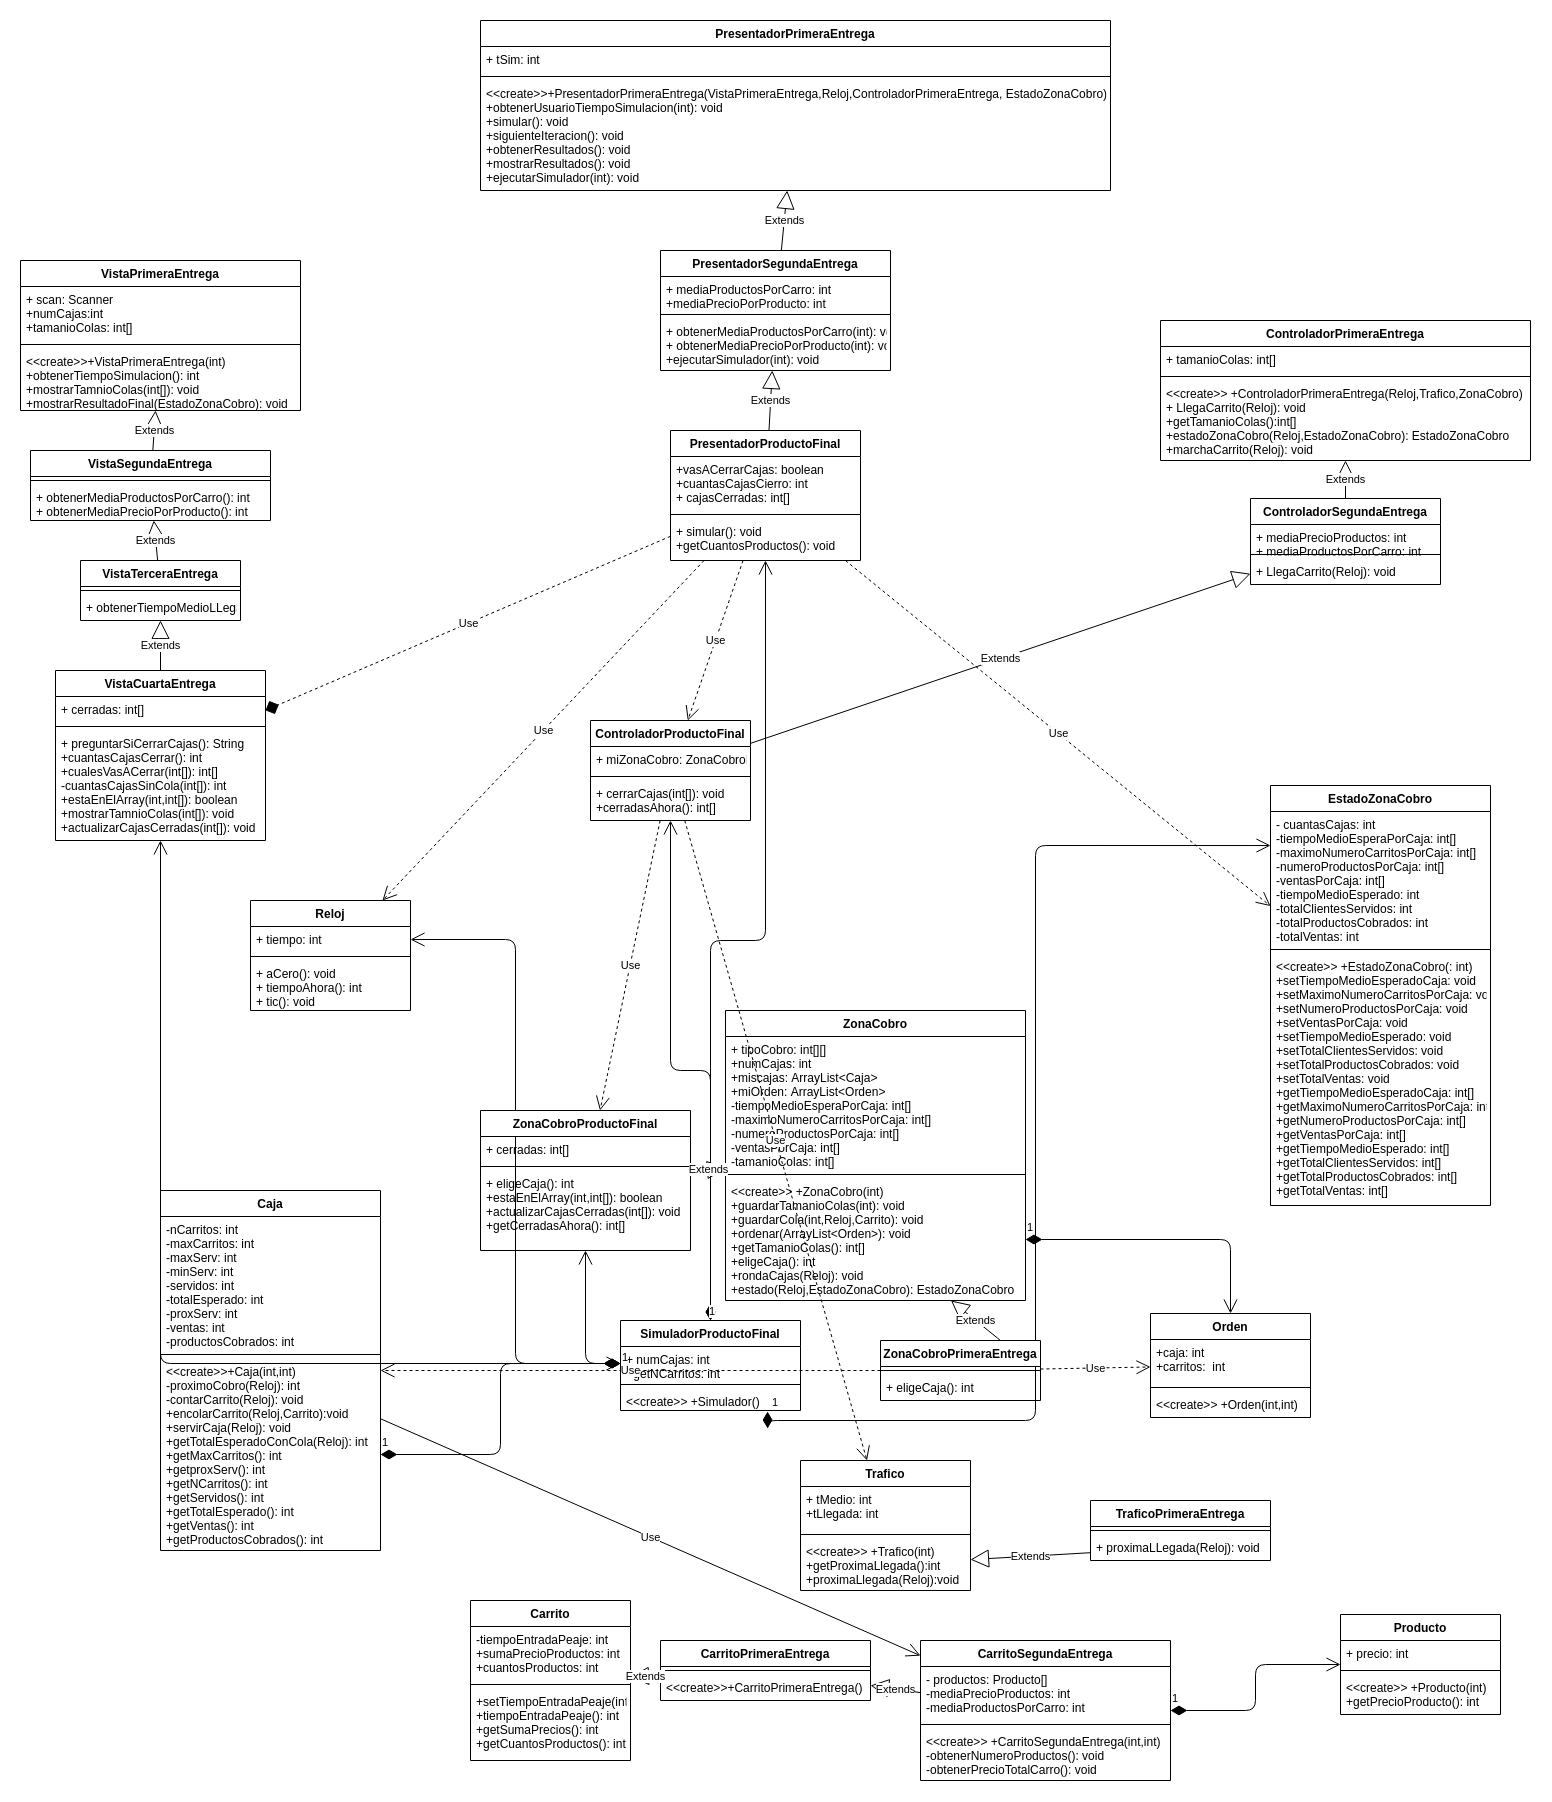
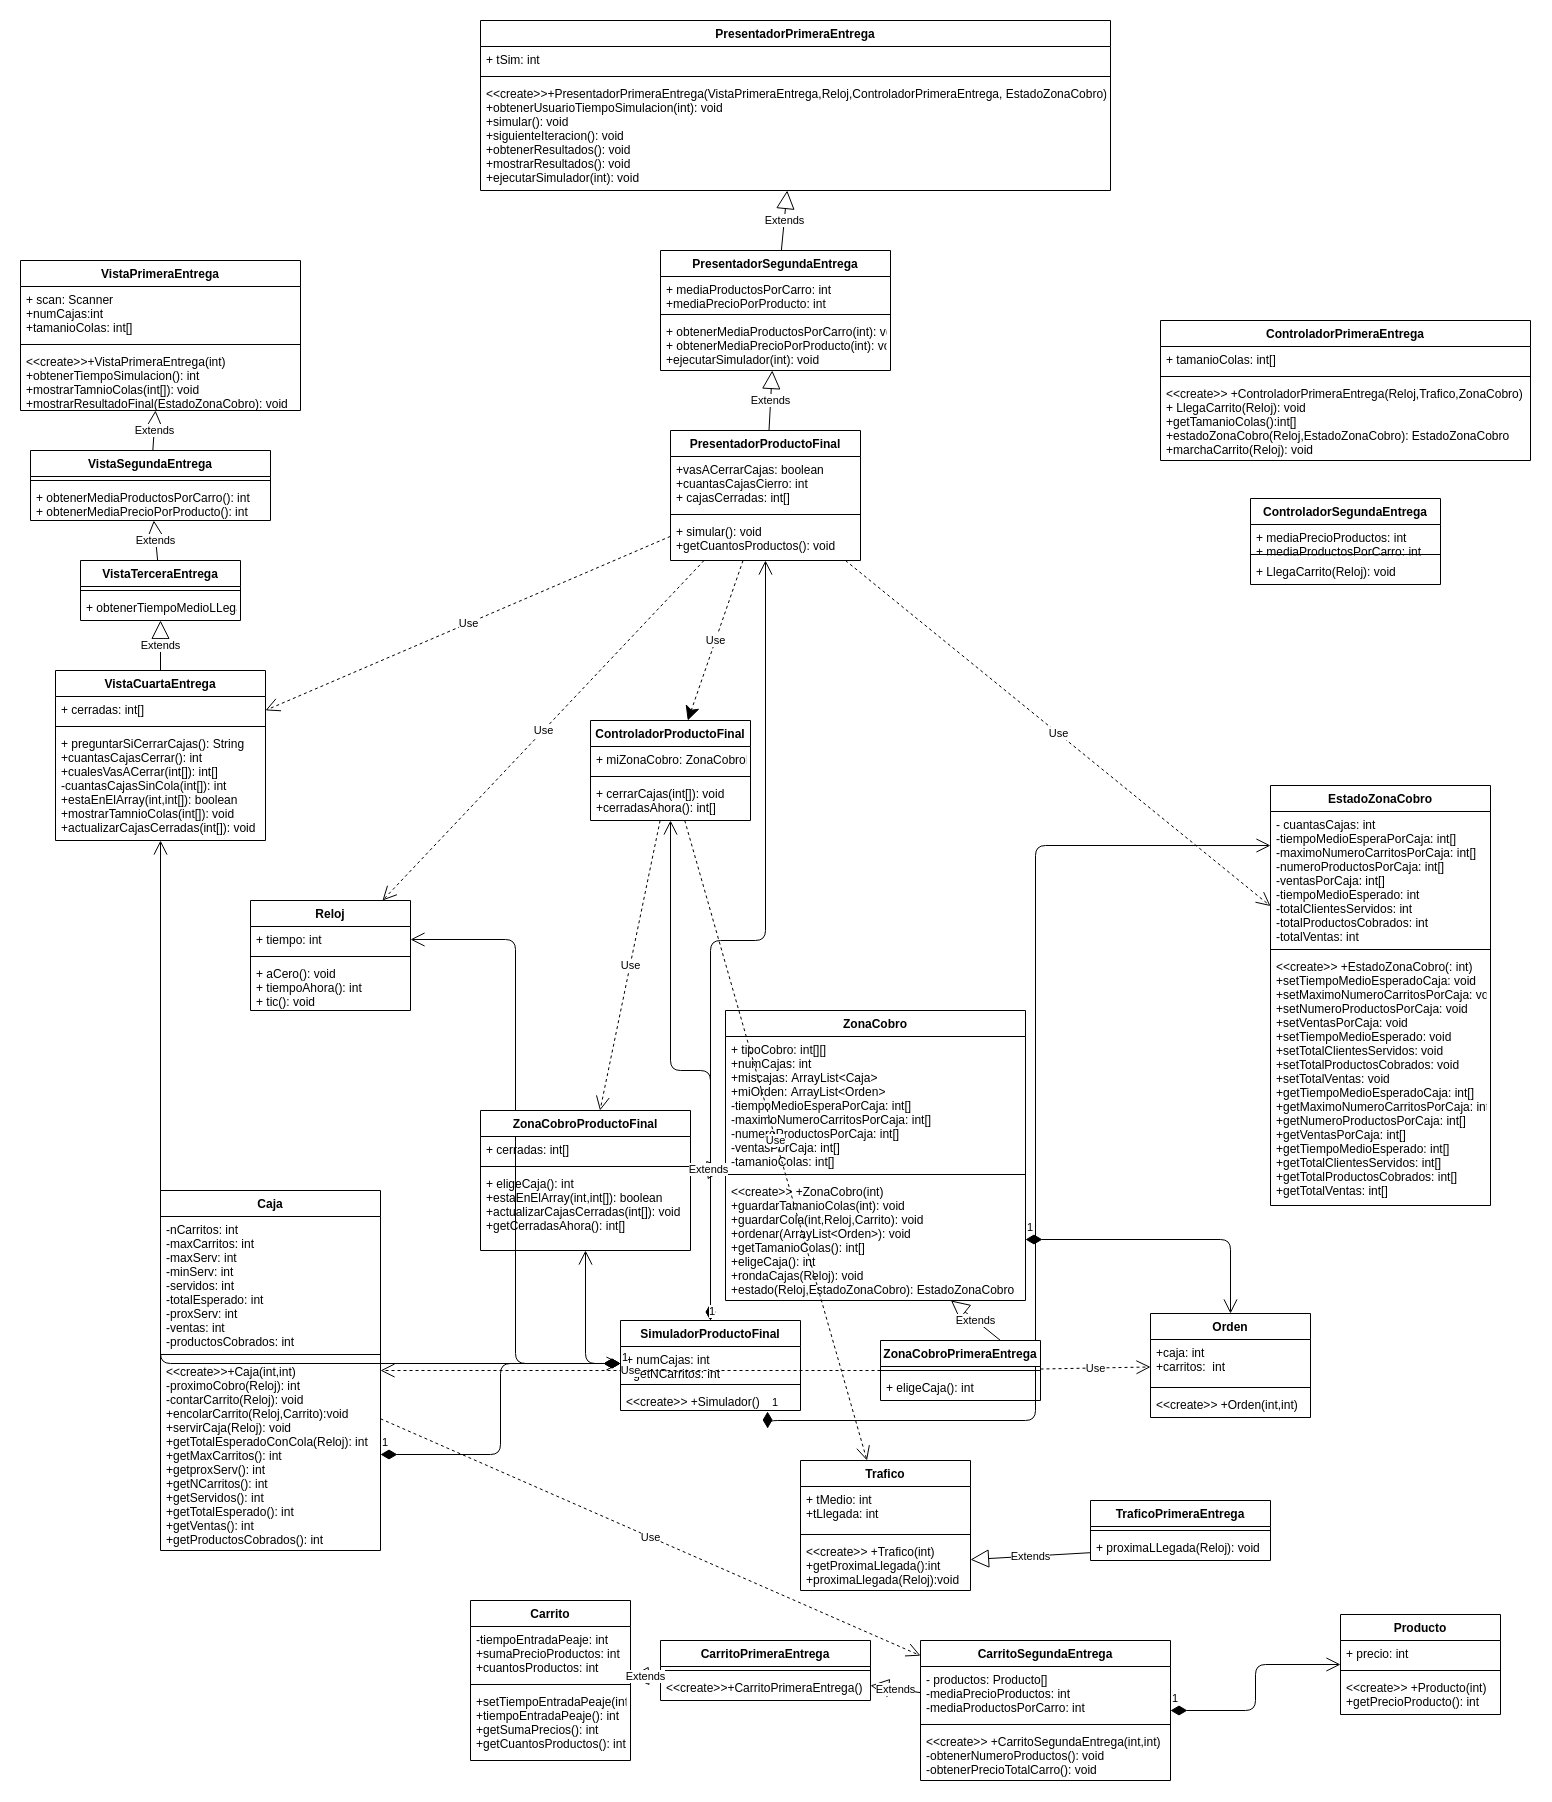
edge "ControladorSegundaEntrega" -> "ControladorPrimeraEntrega": removed, label "Extends"
edge "ControladorProductoFinal" -> "ControladorSegundaEntrega": removed, label "Extends"
edge "PresentadorProductoFinal" -> "VistaCuartaEntrega": arrowhead diamond -> open
edge "PresentadorProductoFinal" -> "ControladorProductoFinal": arrowhead open -> classic
edge "Caja" -> "CarritoSegundaEntrega": style solid -> dashed
